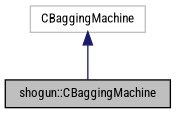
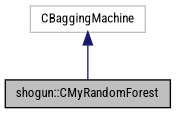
node "shogun::CBaggingMachine": label "shogun::CBaggingMachine" -> "shogun::CMyRandomForest"
